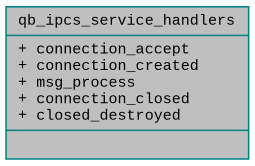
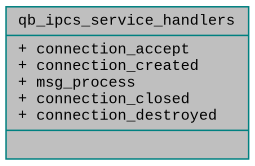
node "qb_ipcs_service_handlers": text "+ closed_destroyed" -> "+ connection_destroyed"
